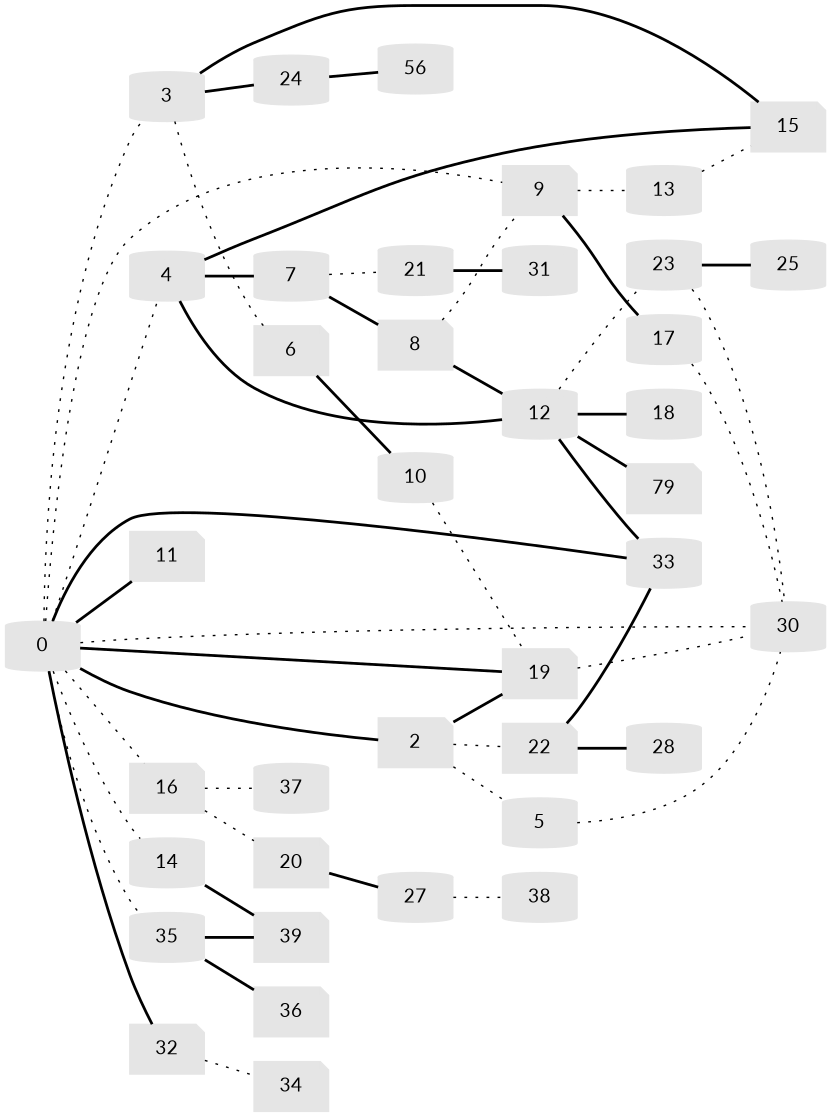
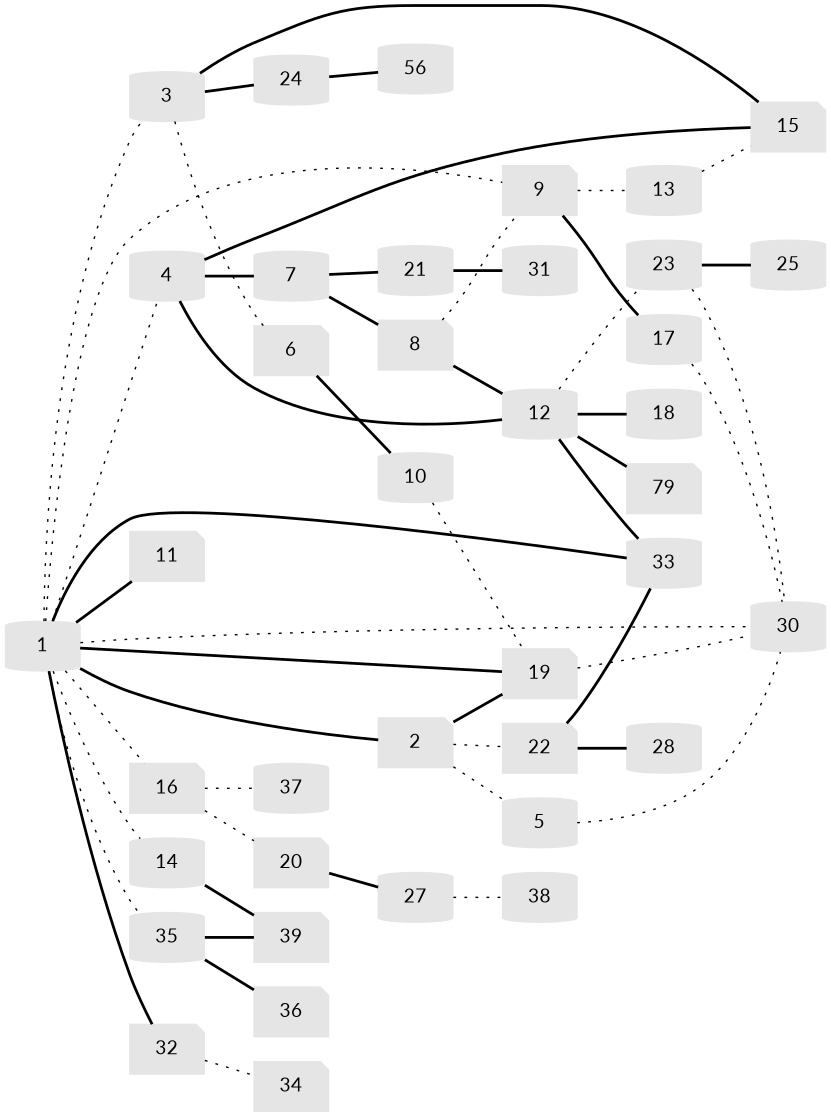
edge "21" -- "7": style dotted -> bold
node "0": label "0" -> "1"
